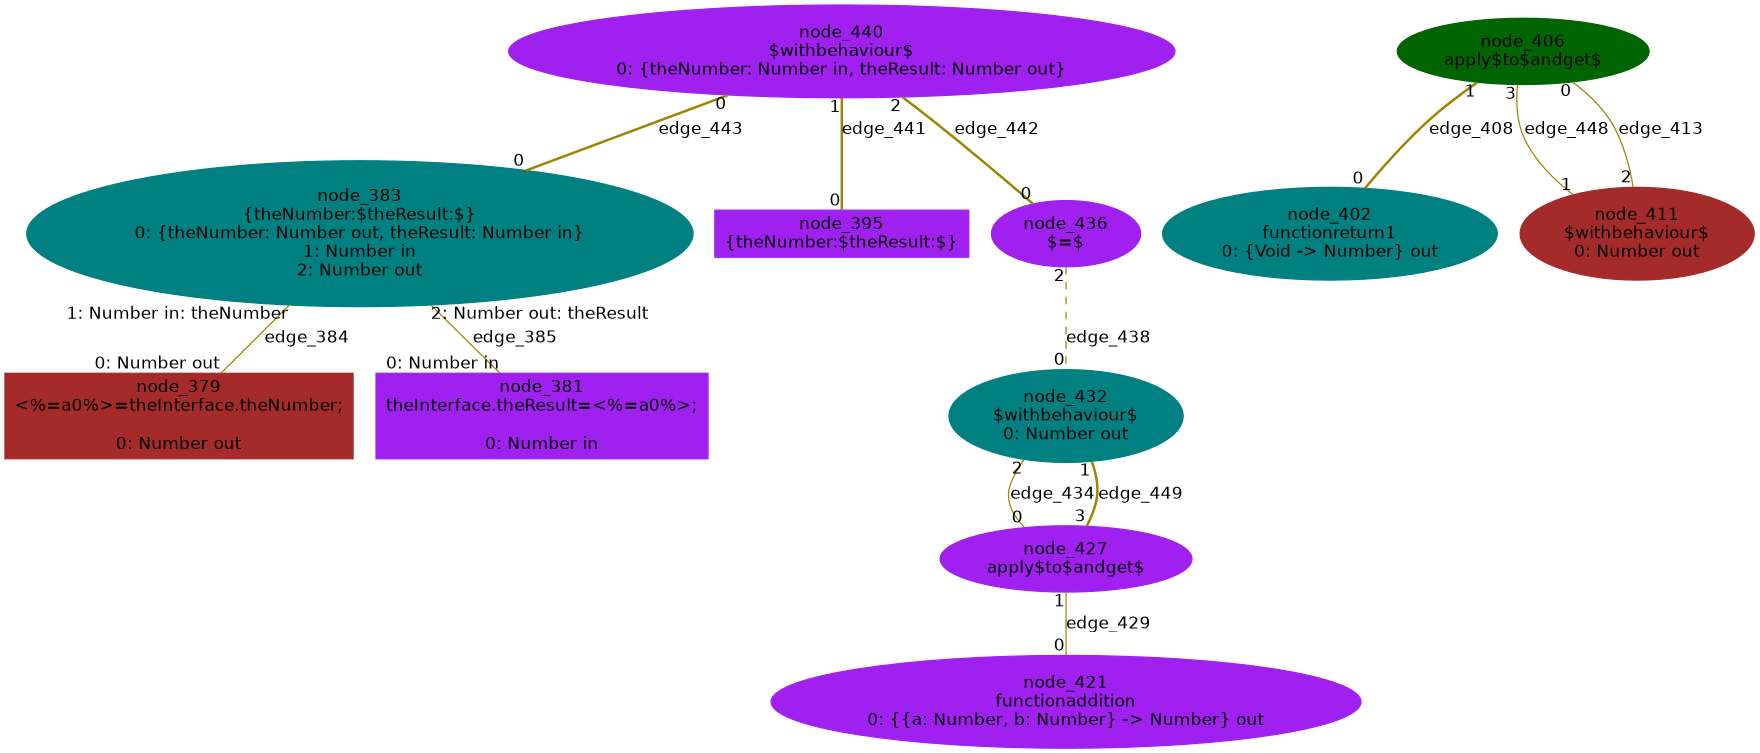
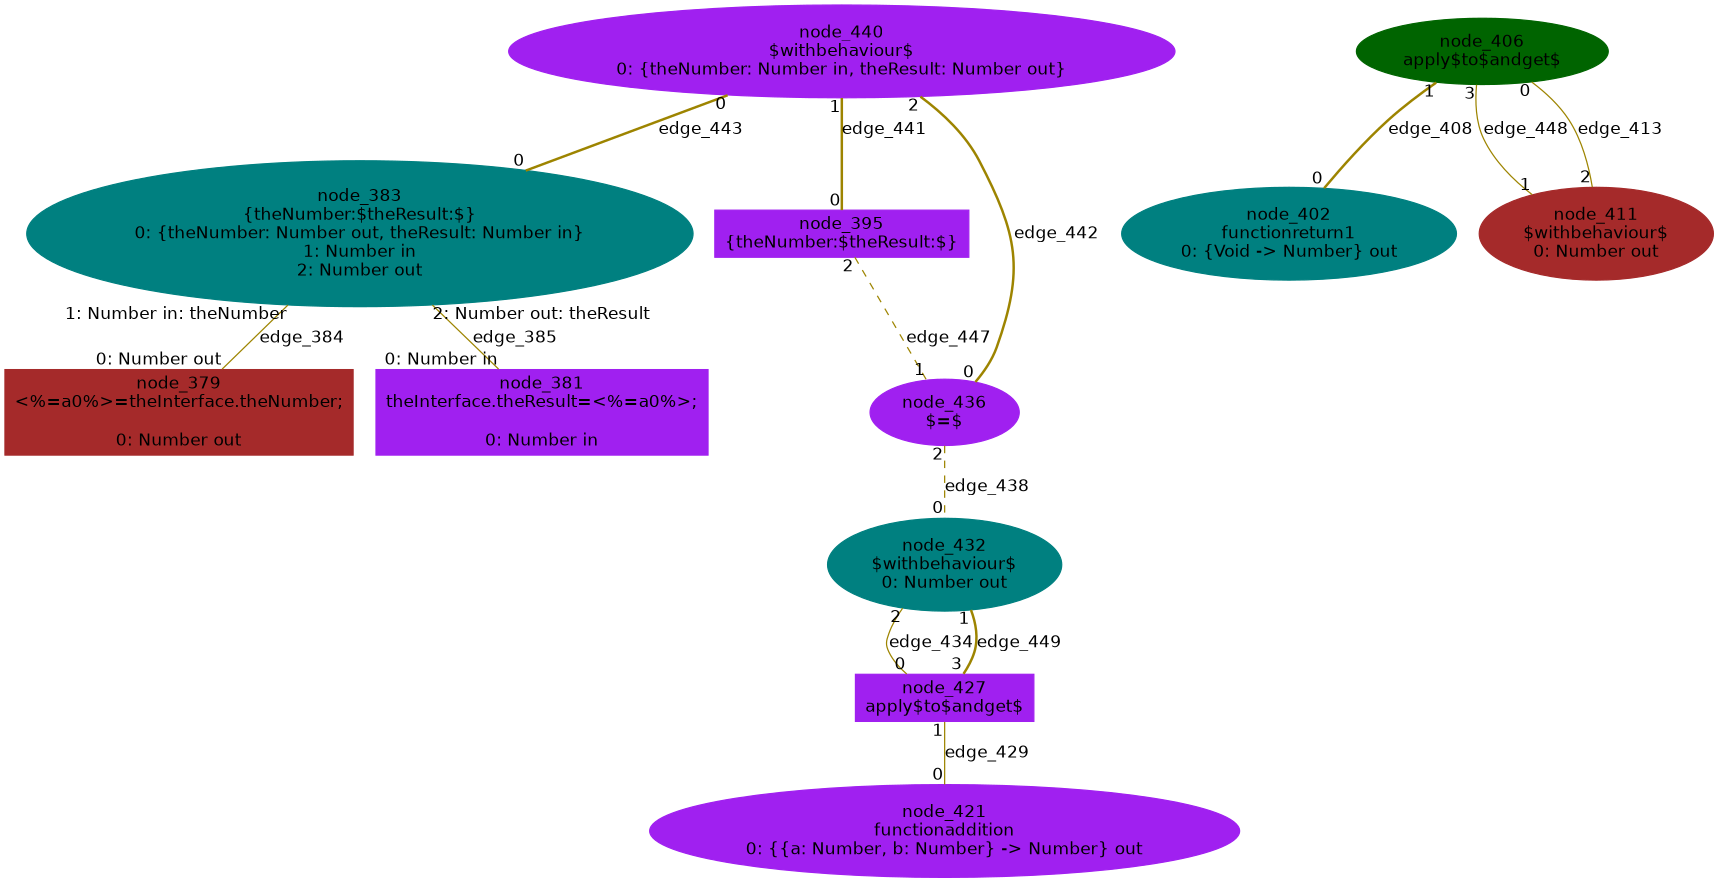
edge "node_395 {theNumber:$theResult:$}" -- "node_436 $=$": added, label "edge_447"
node "node_427 apply$to$andget$": shape ellipse -> box
